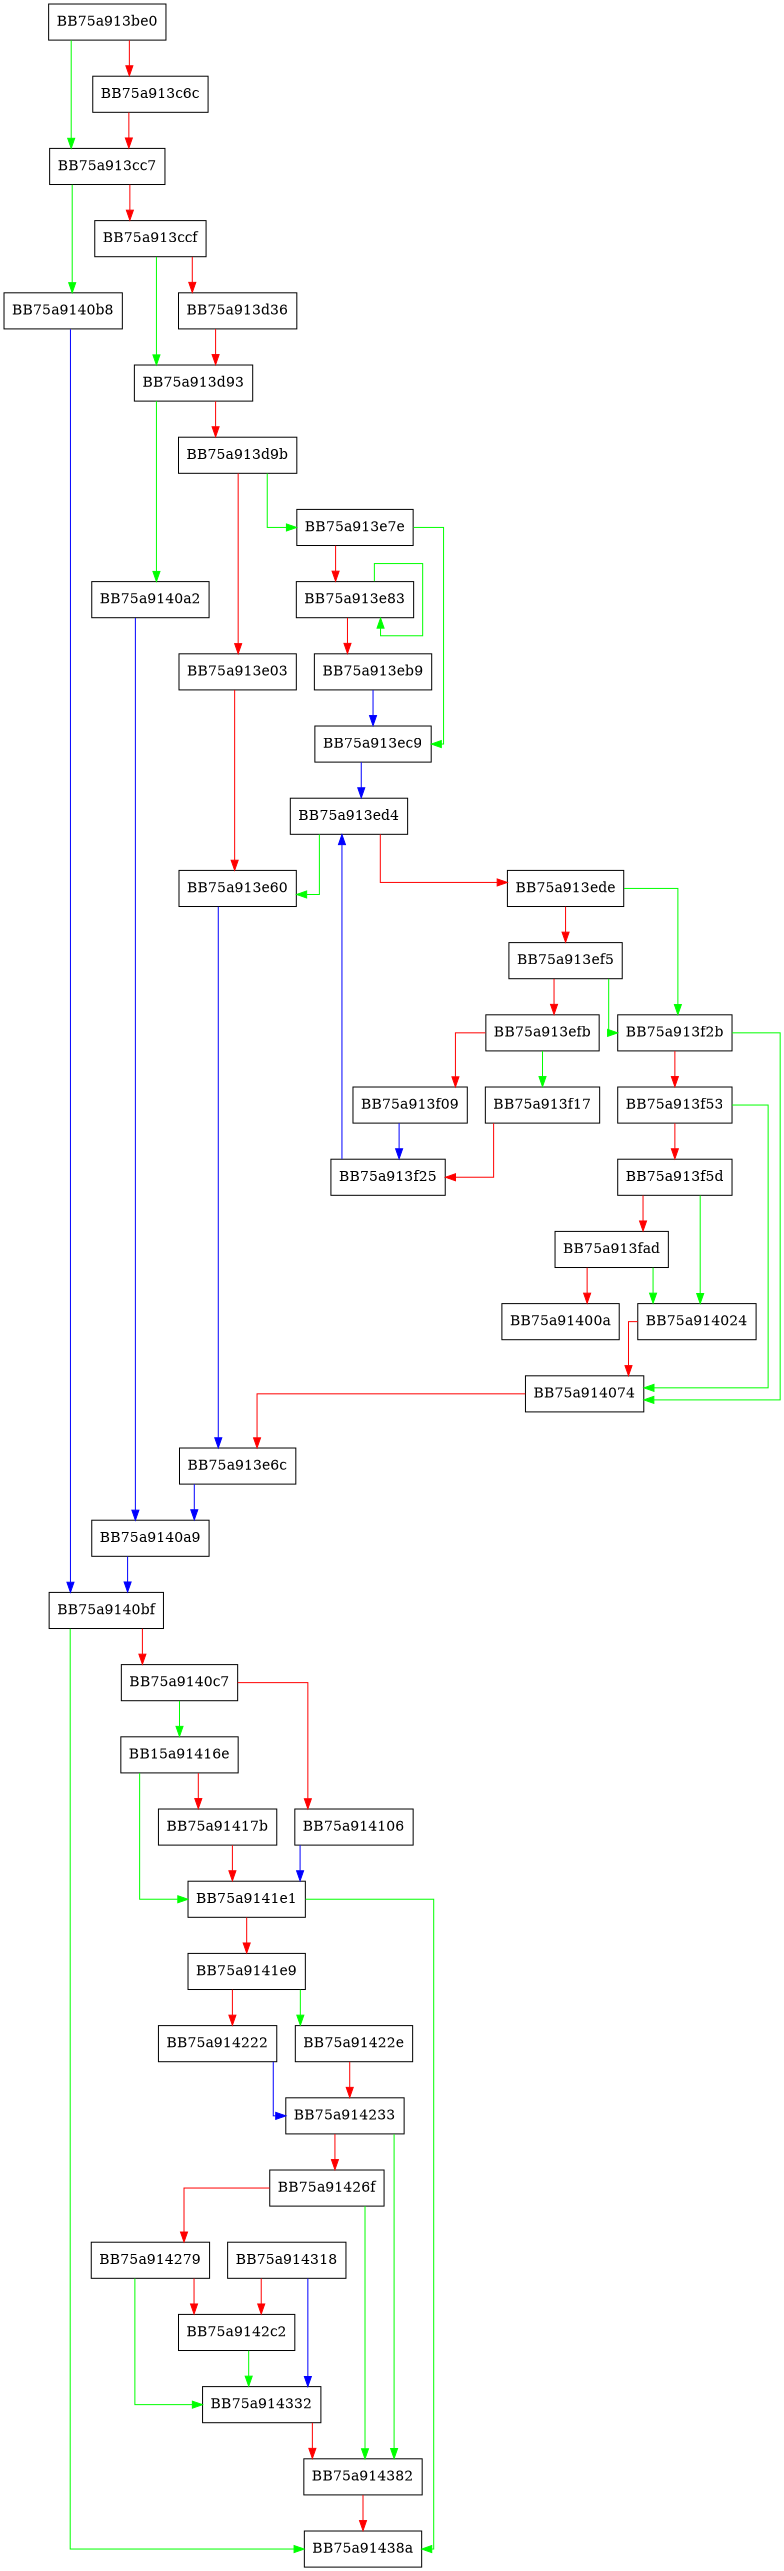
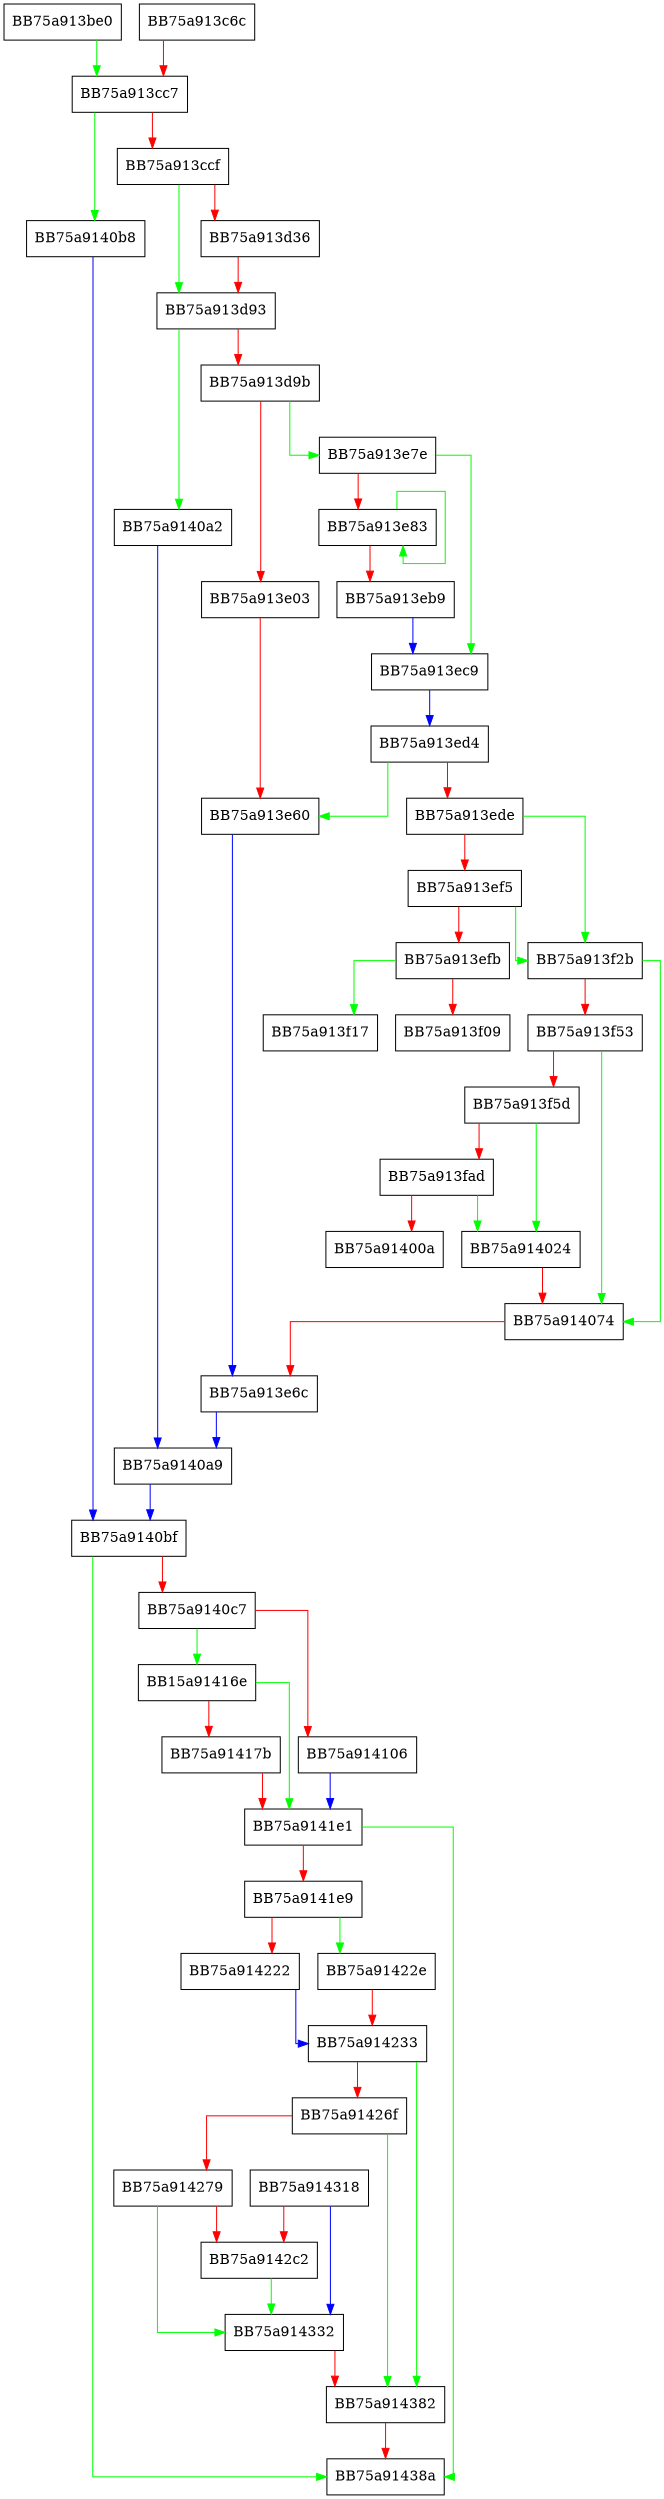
edge "BB75a913be0" -> "BB75a913c6c": removed
node "BB75a913f25": removed
